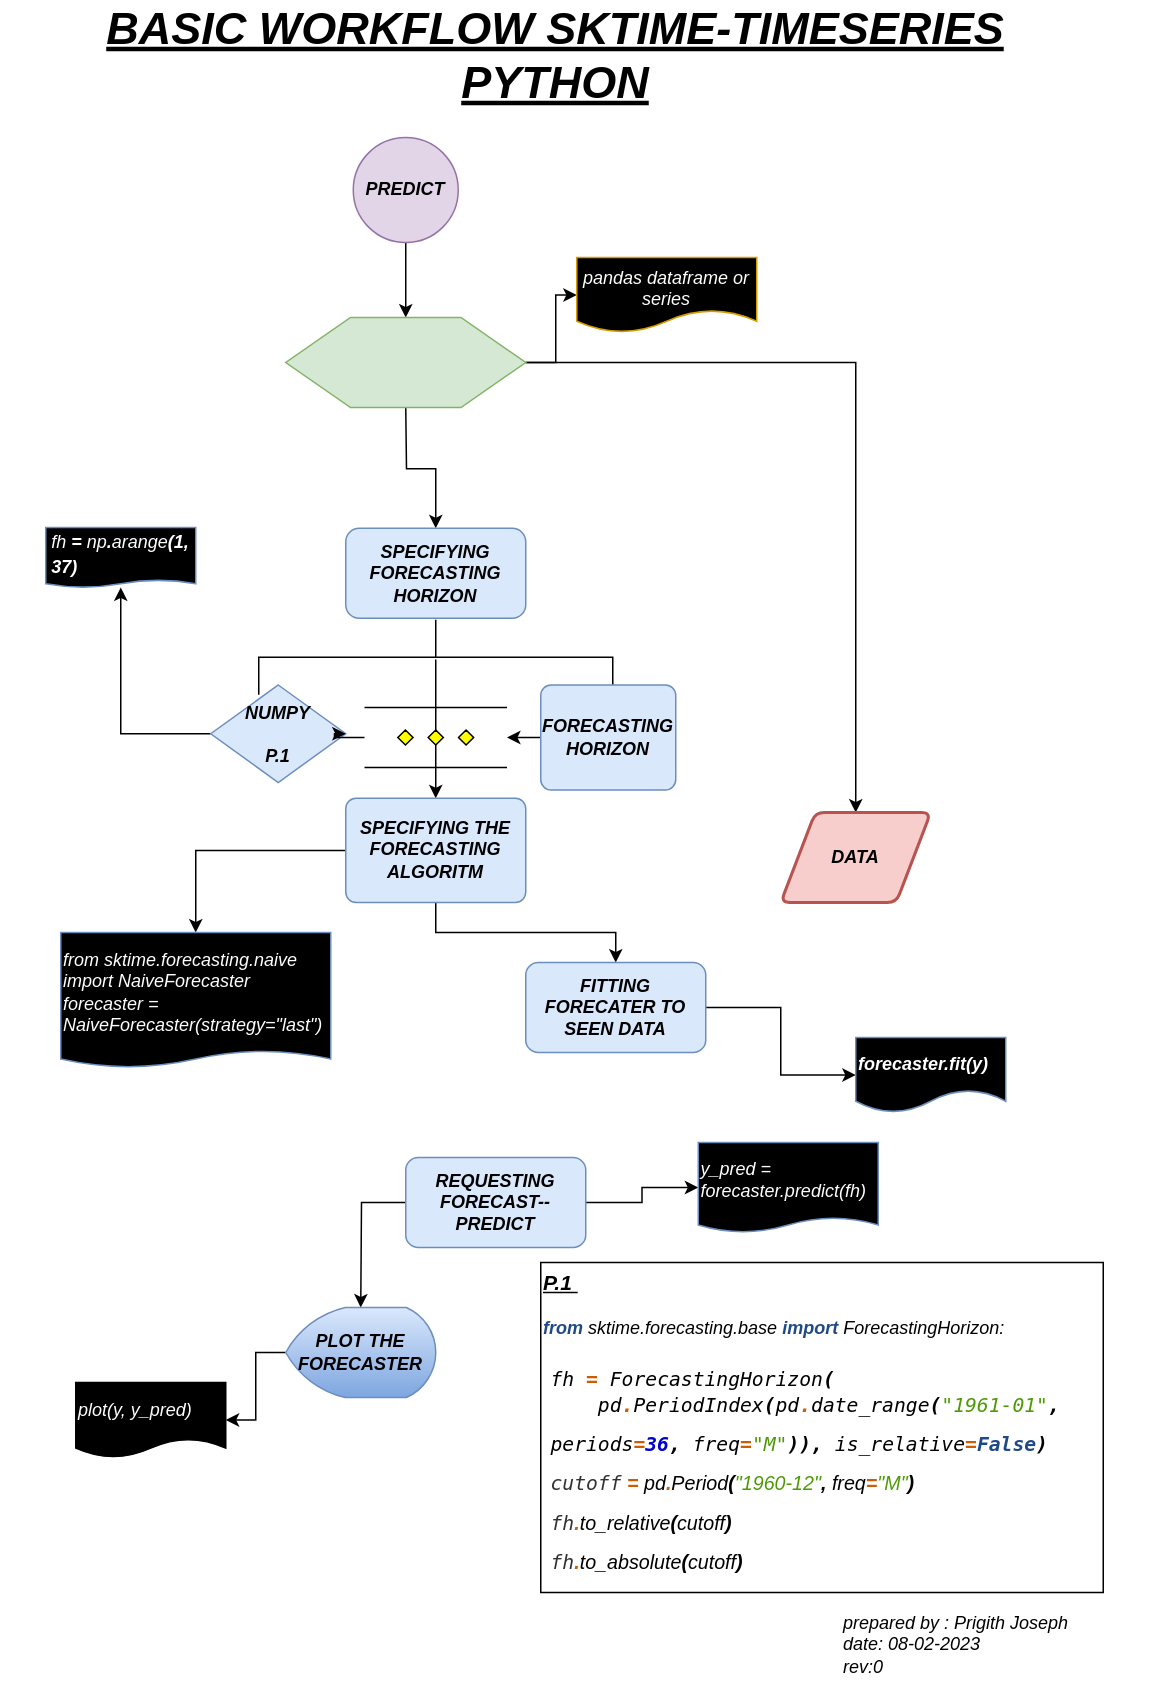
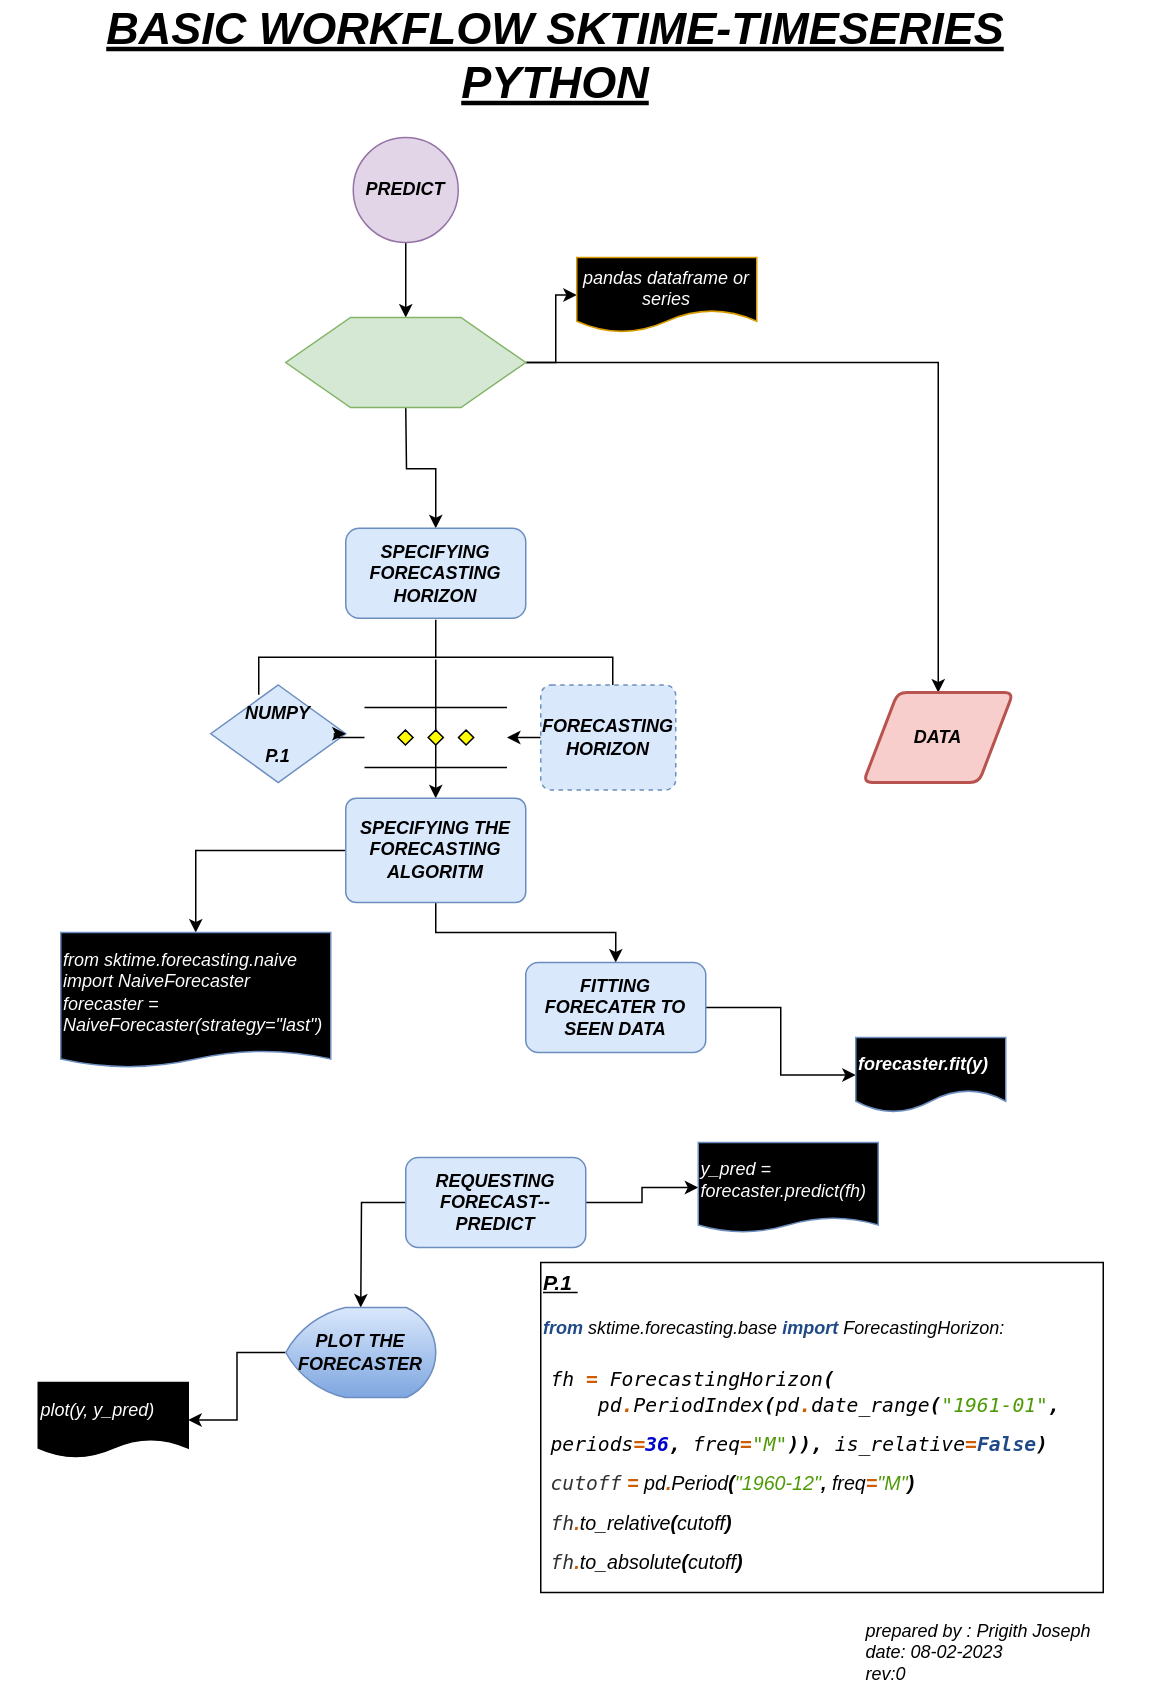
node "fh = np.arange(1, 37)": removed
edge "NUMPY P.1" -> "fh = np.arange(1, 37)": removed
node "FORECASTING HORIZON": style solid -> dashed
node "DATA": moved (856, 857) -> (938, 737)
node "plot(y, y_pred)": moved (151, 1420) -> (113, 1420)
node "prepared by : Prigith Joseph date: 08-02-2023 rev:0": moved (991, 1645) -> (1013, 1652)
